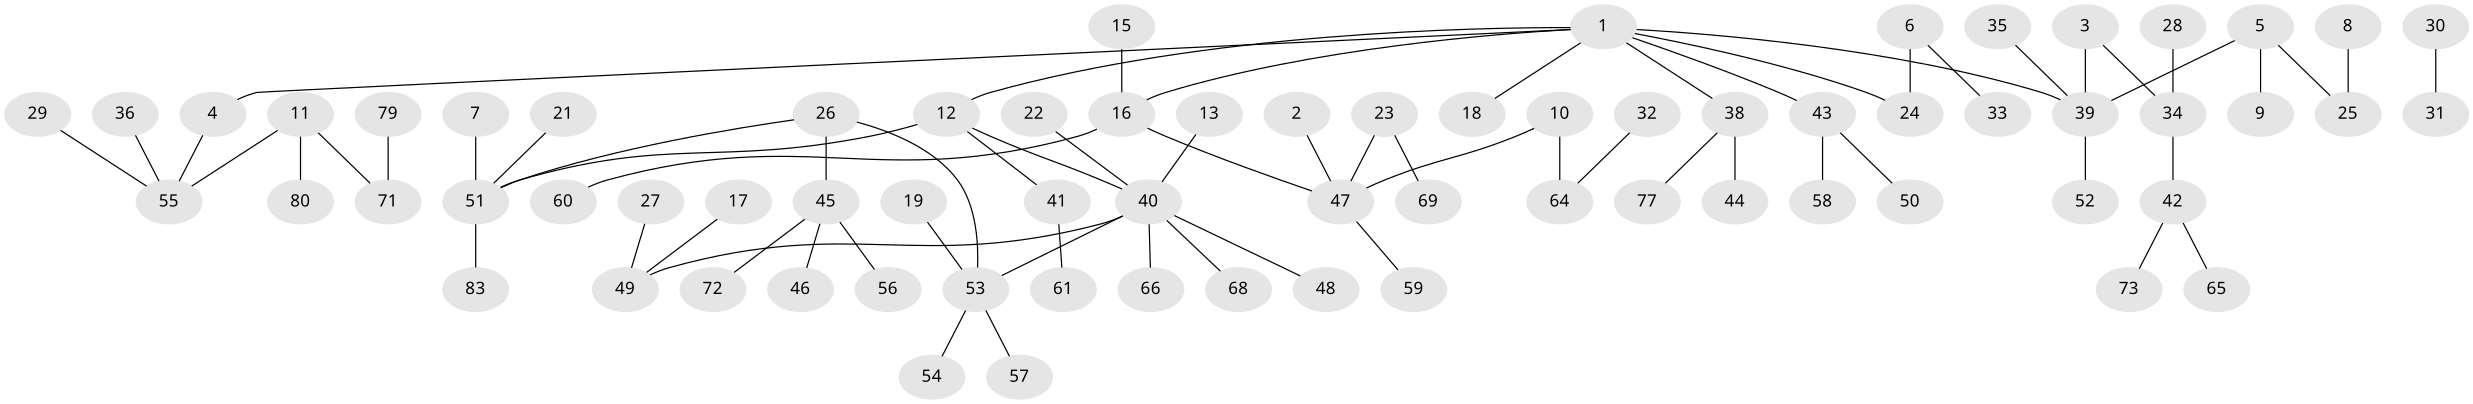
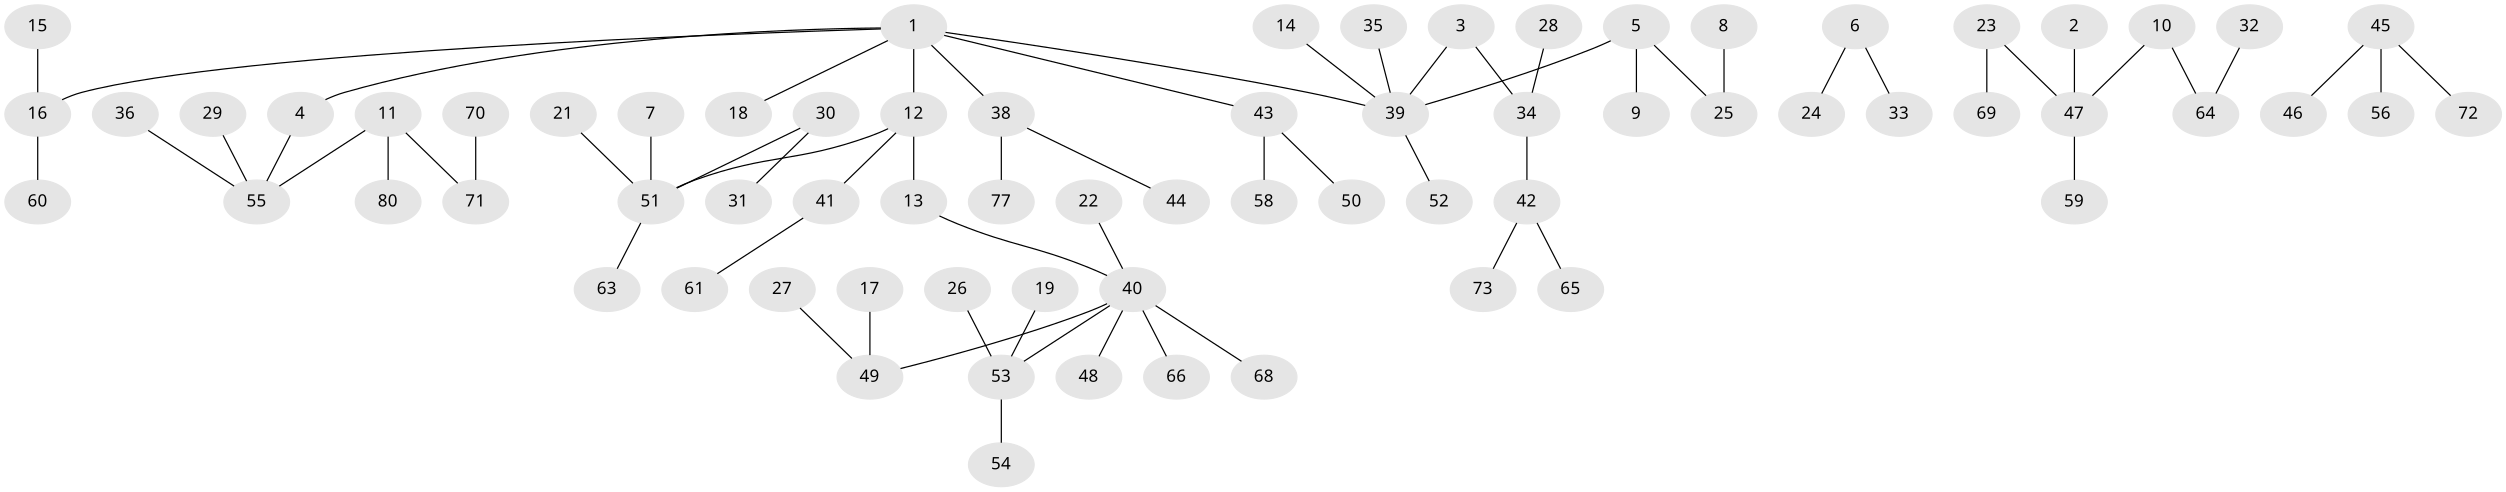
node "14": added
edge "1" -- "24": removed
node "79": label "79" -> "70"
edge "26" -- "51": now "30" -- "51"
edge "12" -- "40": now "12" -- "13"
edge "16" -- "47": removed
edge "26" -- "45": removed
node "83": label "83" -> "63"
node "57": removed
